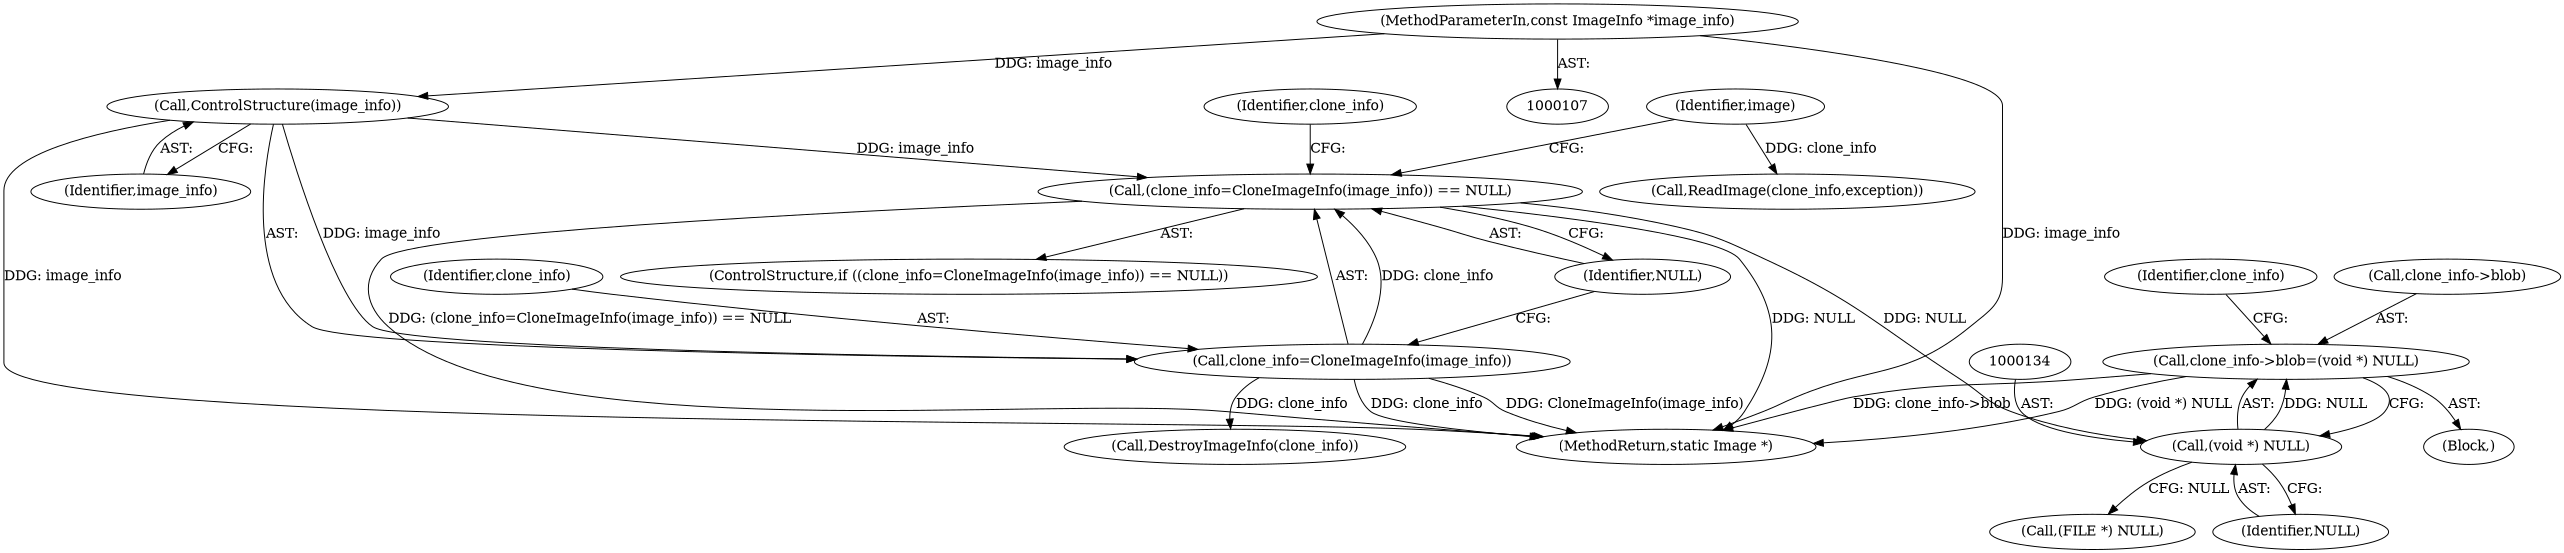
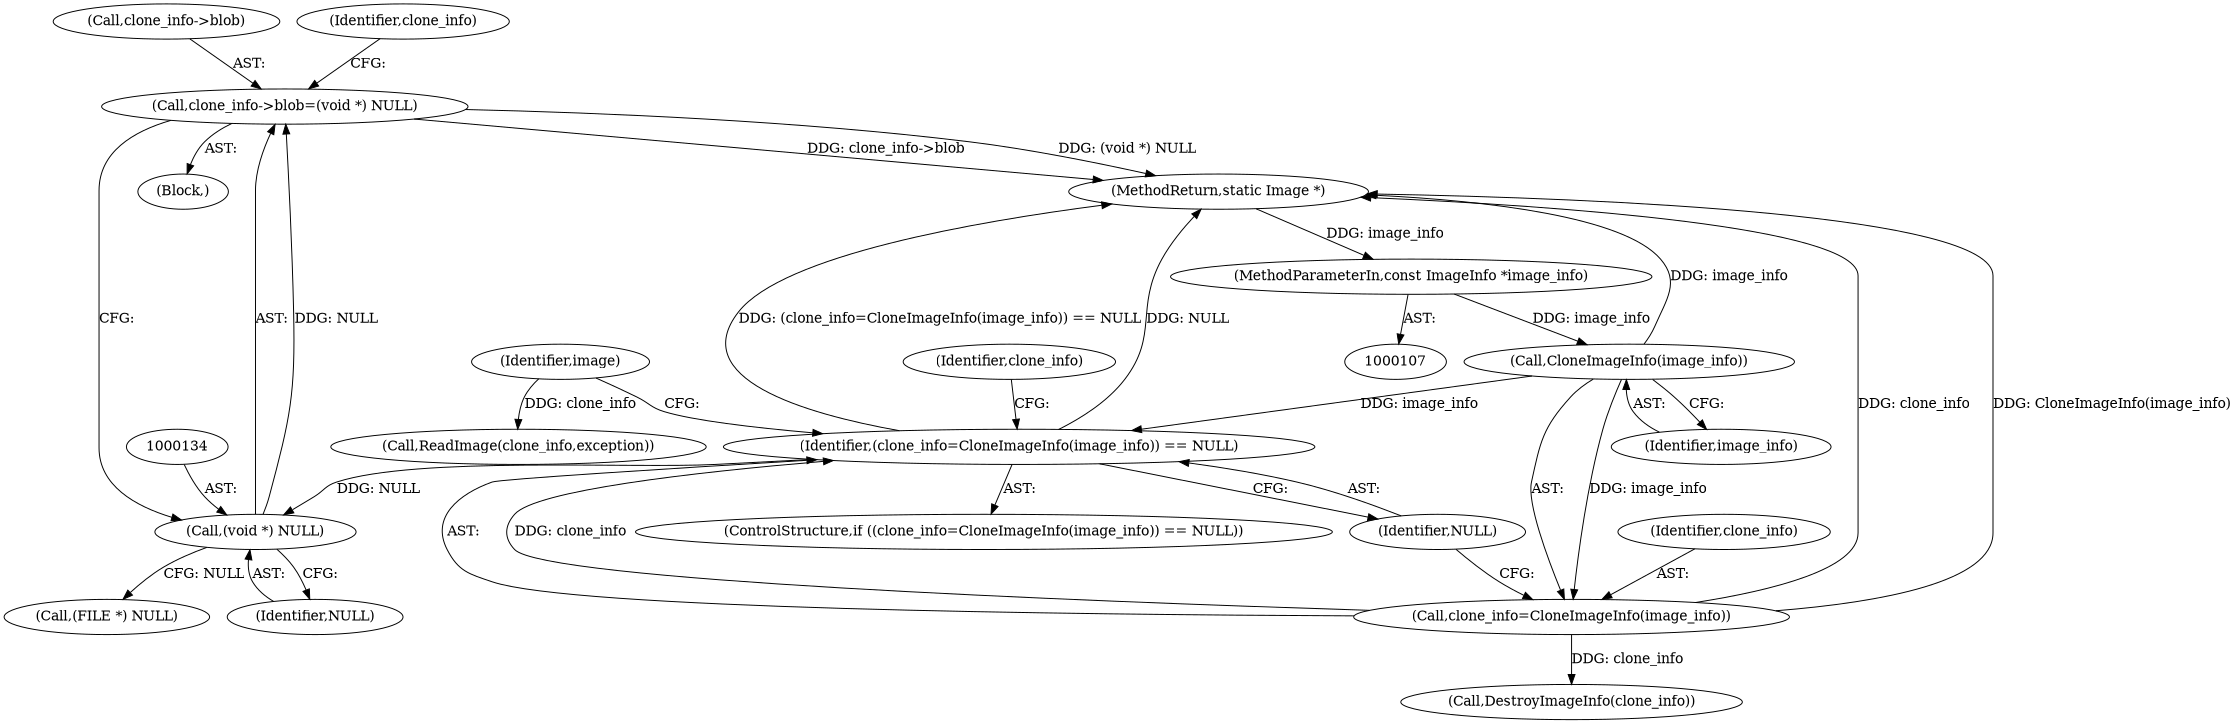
node "(Call,ControlStructure(image_info))": label "(Call,ControlStructure(image_info))" -> "(Call,CloneImageInfo(image_info))"
node "(Call,(clone_info=CloneImageInfo(image_info)) == NULL)": label "(Call,(clone_info=CloneImageInfo(image_info)) == NULL)" -> "(Identifier,(clone_info=CloneImageInfo(image_info)) == NULL)"
edge "(MethodParameterIn,const ImageInfo *image_info)" -> "(MethodReturn,static Image *)": reversed
